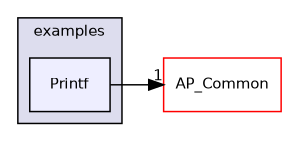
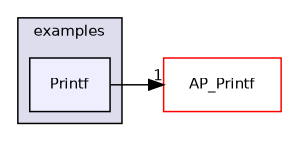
node "AP_Common": label "AP_Common" -> "AP_Printf"
